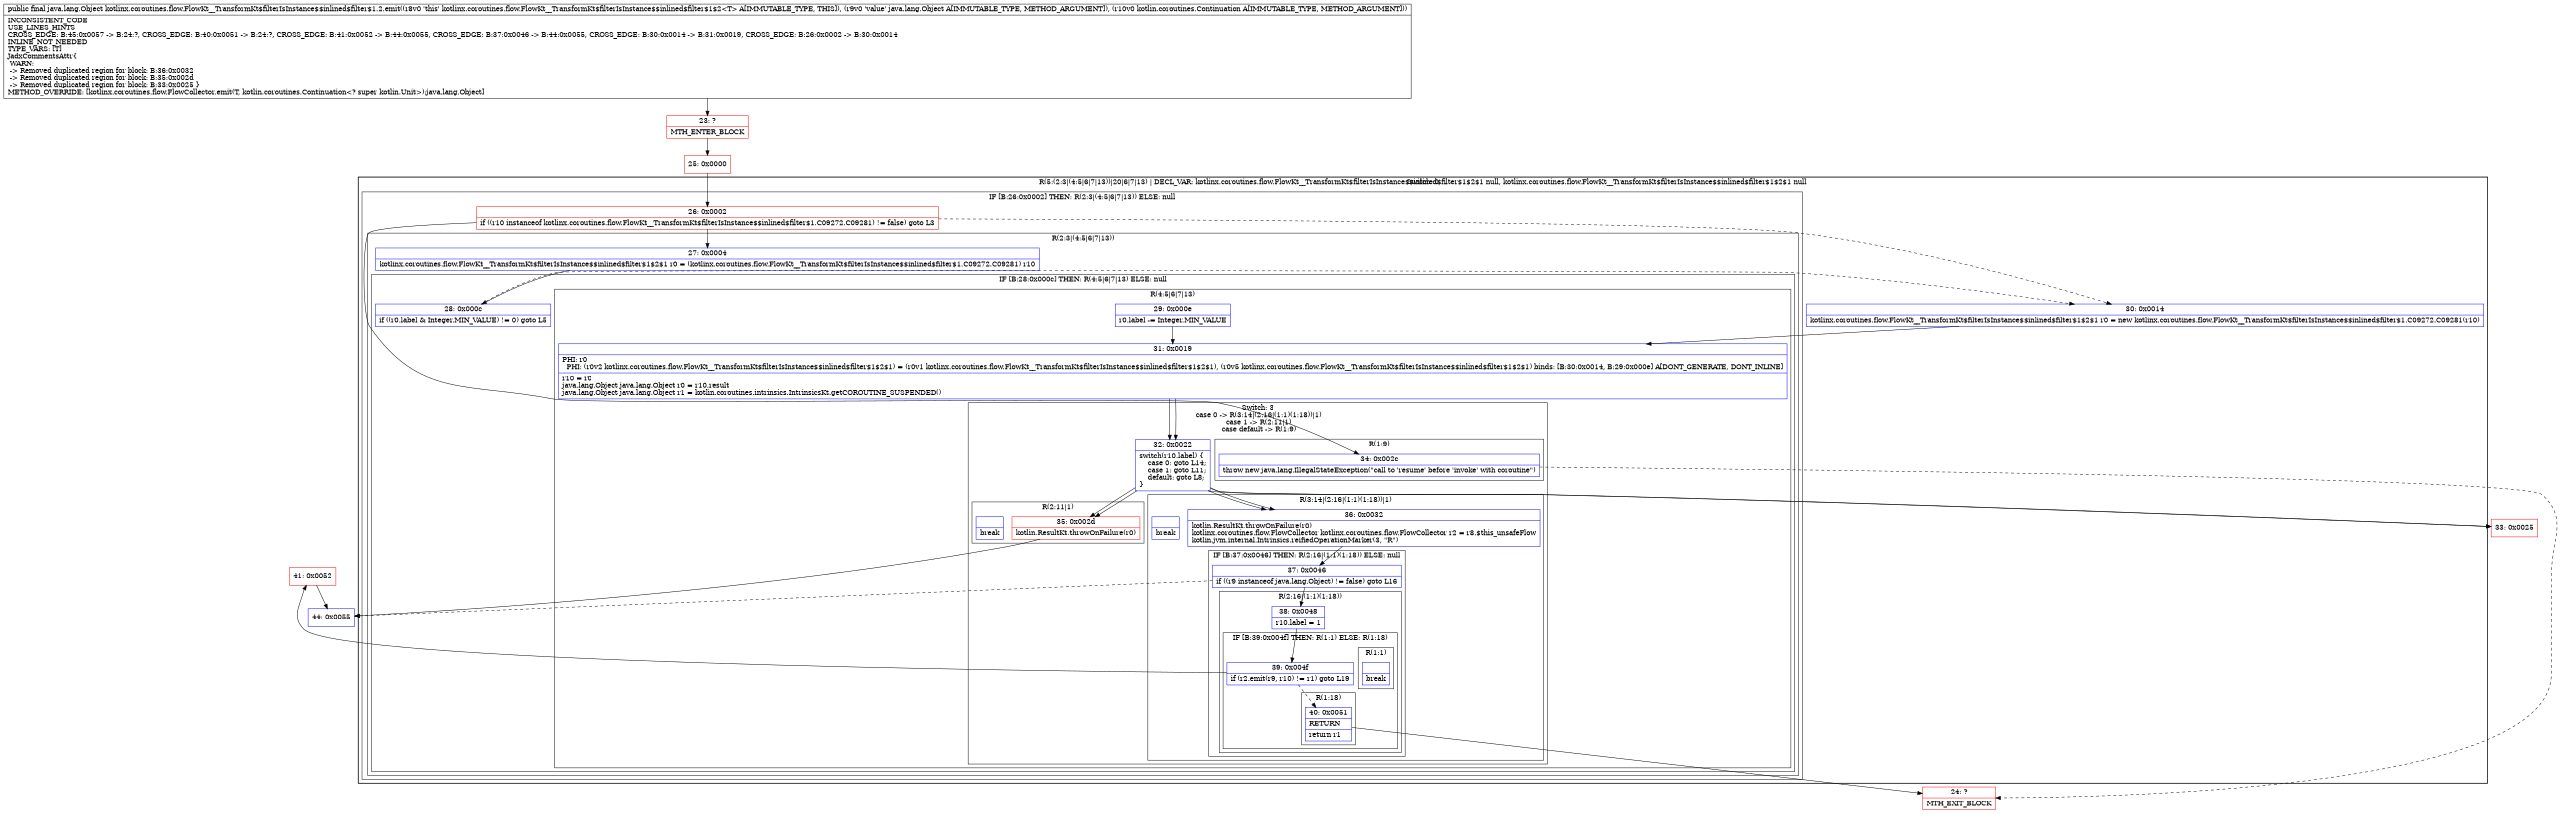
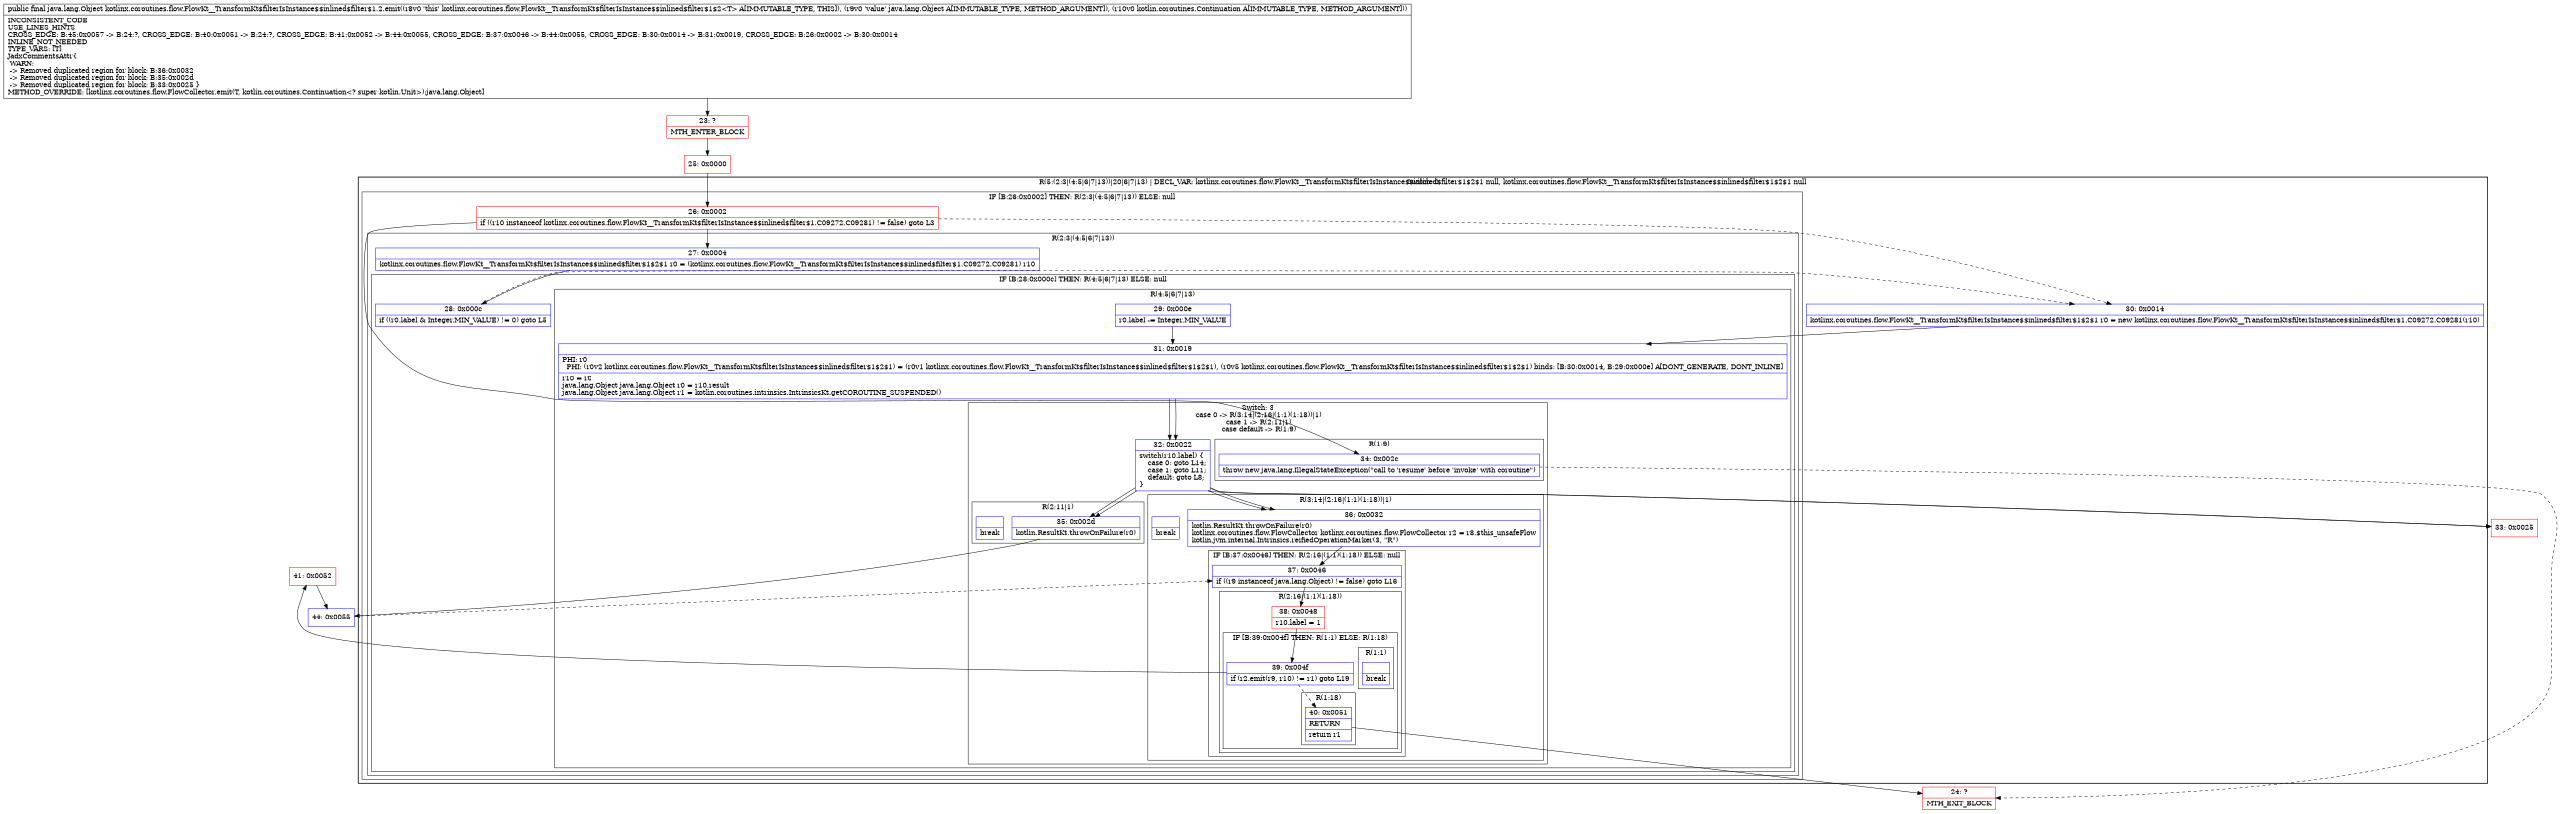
node "35: 0x002d": color red -> blue
edge "37: 0x0046" -> "44: 0x0055": reversed
node "38: 0x0048": color blue -> red
